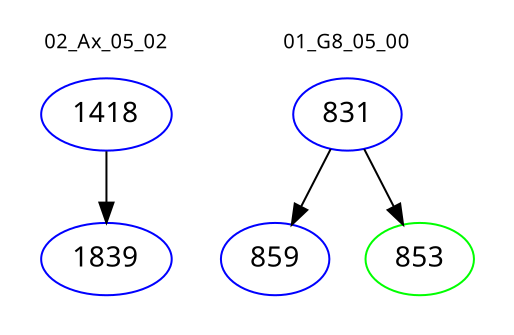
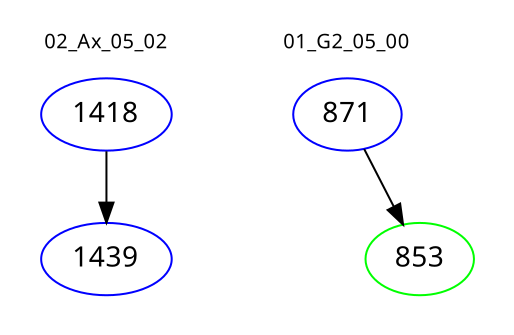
cluster "01_G8_05_00": label "01_G8_05_00" -> "01_G2_05_00"
node "831": label "831" -> "871"
node "1839": label "1839" -> "1439"
node "859": removed
